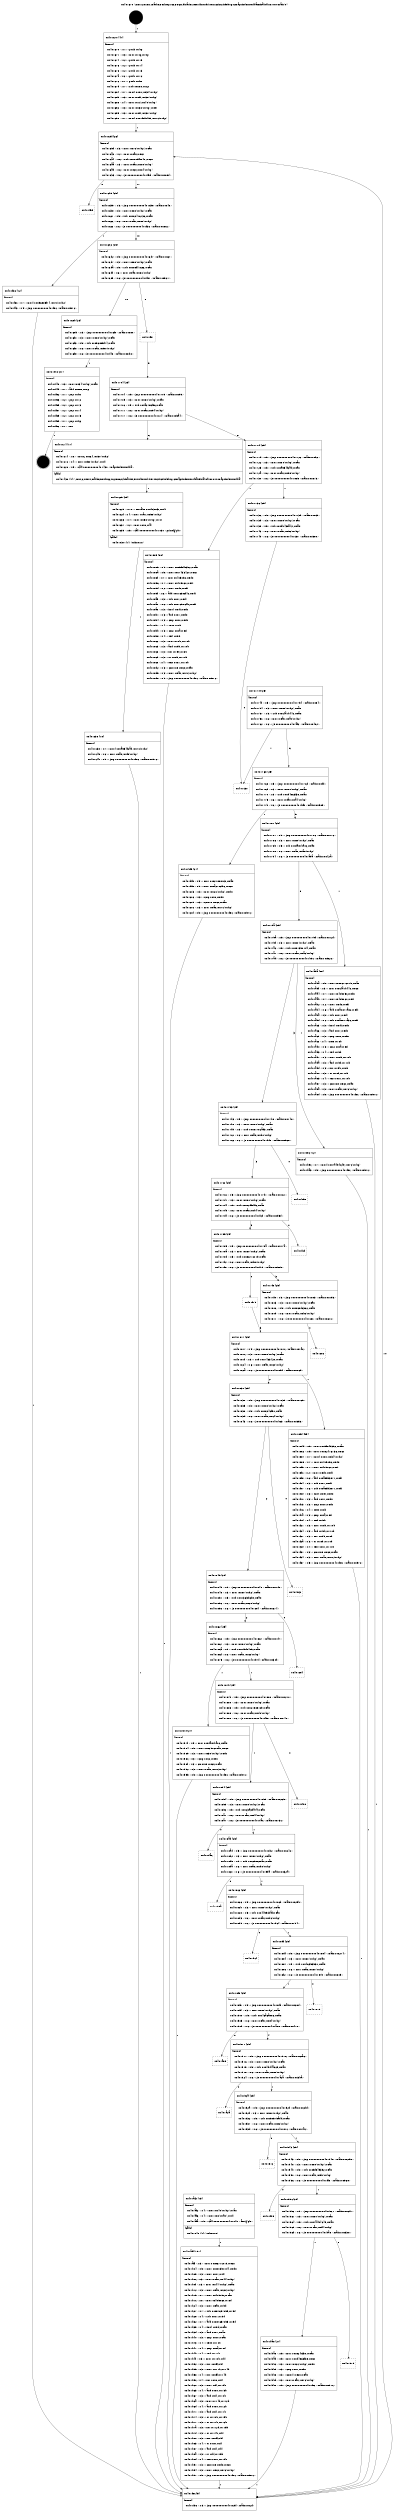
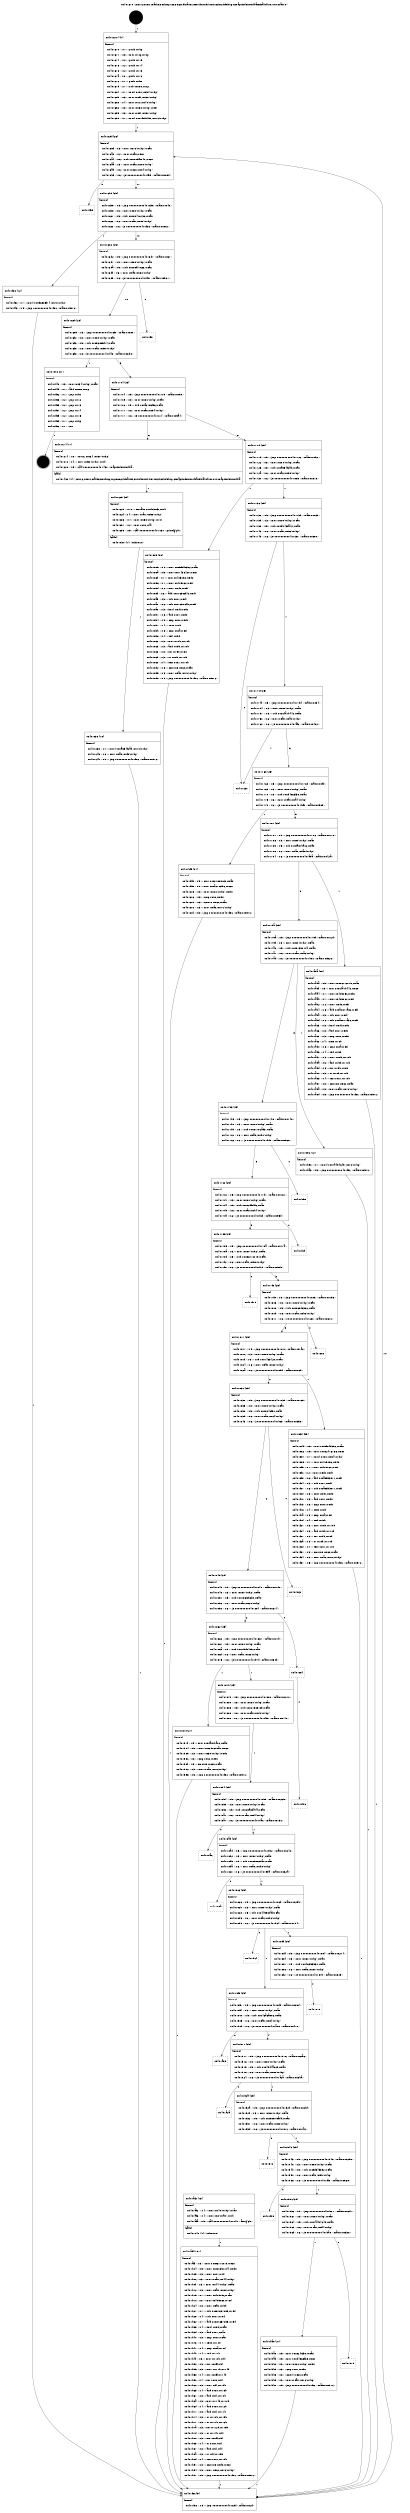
edge "0x401f91" -> "0x401704 [25]": now "0x4016eb [25]" -> "0x401704 [25]"
edge "0x401736 [25]" -> "0x40174f [25]": added, label "7"
edge "0x401f75" -> "0x401817 [25]": now "0x4017fe [25]" -> "0x401817 [25]"
edge "0x40187b [25]" -> "0x401db8": now "0x401ce4" -> "0x401db8"
edge "0x4018df [25]" -> "0x4018f8 [25]": now "0x4018c6 [25]" -> "0x4018f8 [25]"
